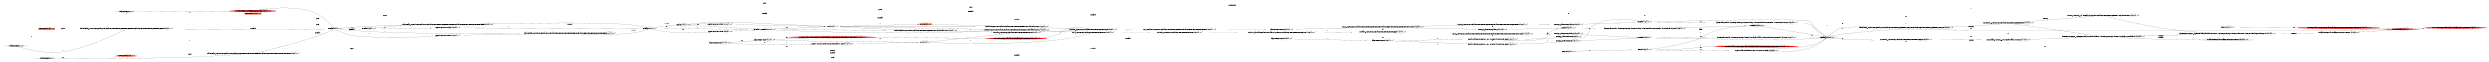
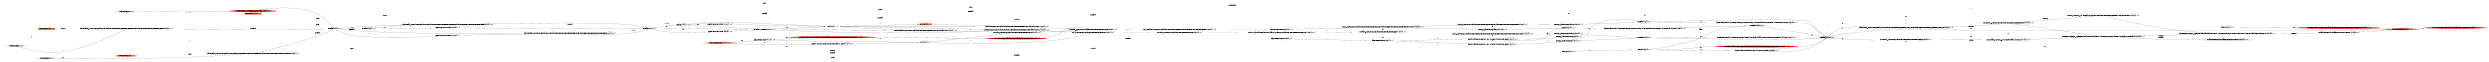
node "IllegalArgumentException exception@@@17@@@['1', '0', '1']": fillcolor white -> tomato
